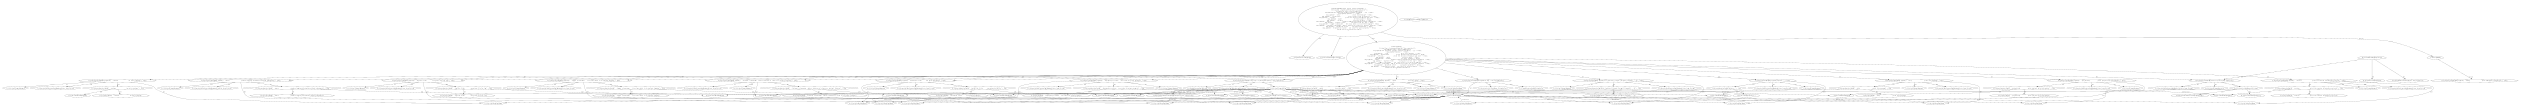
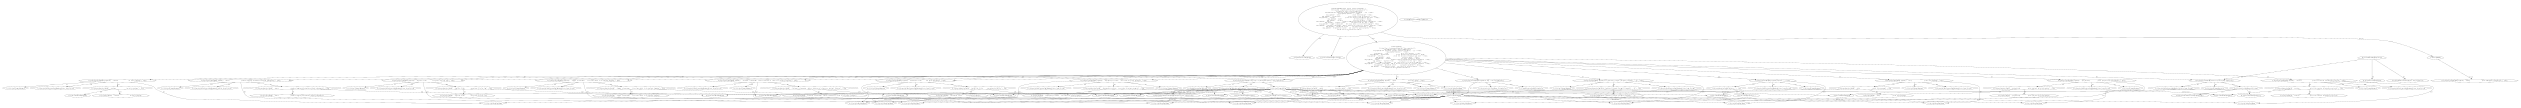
edge "18:CtVariableReadImpl@msg" -> "4:CtVirtualElement@msg": reversed
